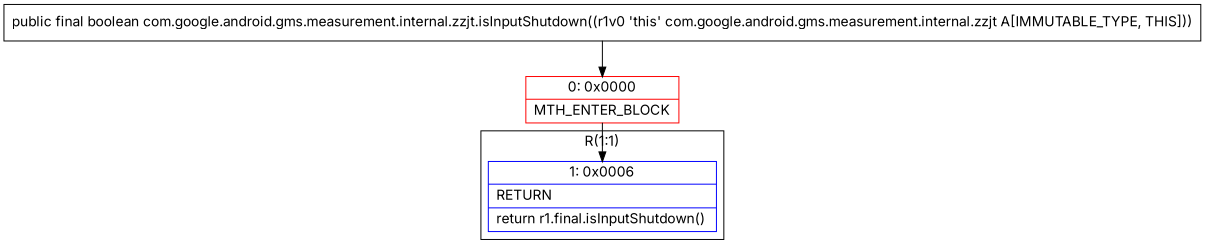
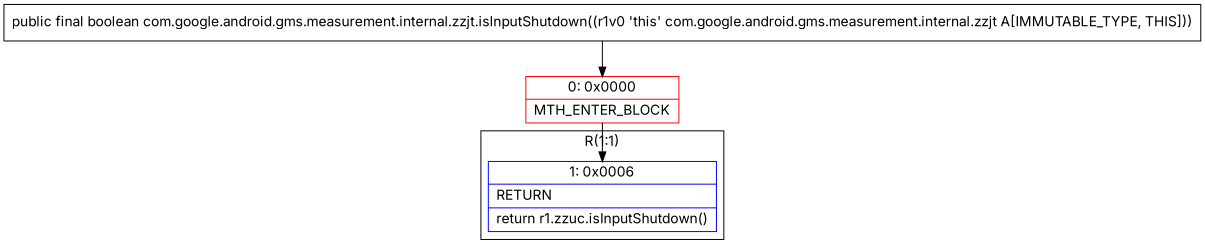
node "1: 0x0006": text "return r1.final.isInputShutdown()" -> "return r1.zzuc.isInputShutdown()"
